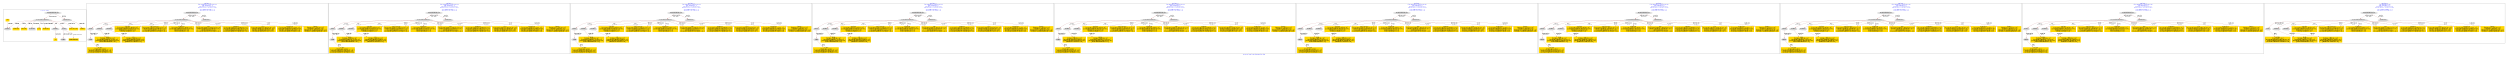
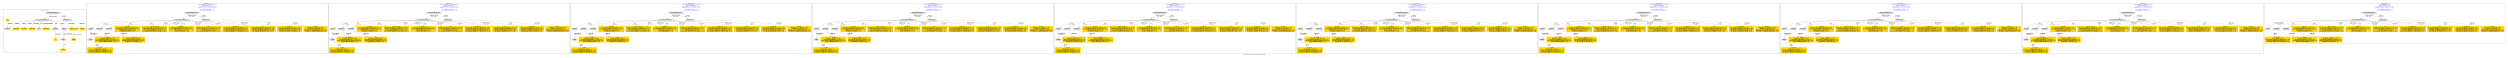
node "provenance": fillcolor lightgray -> gold
node "title": fillcolor gold -> lightgray
node "nameOfThePerson": label "nameOfThePerson" -> "artist"
node "activeAt": added
